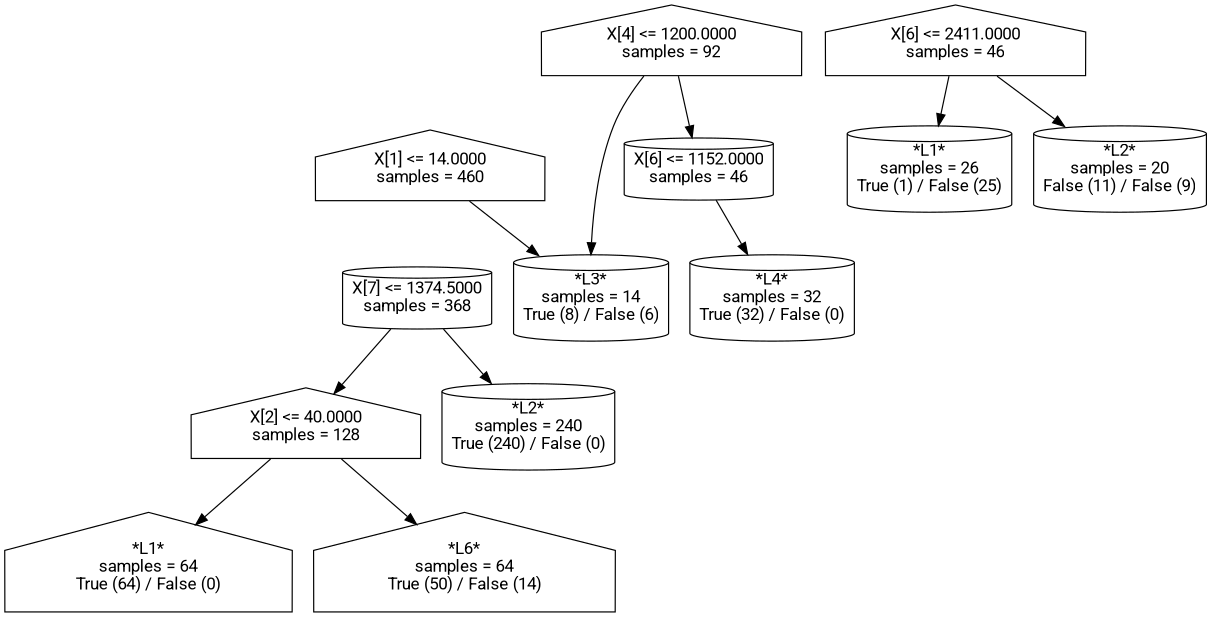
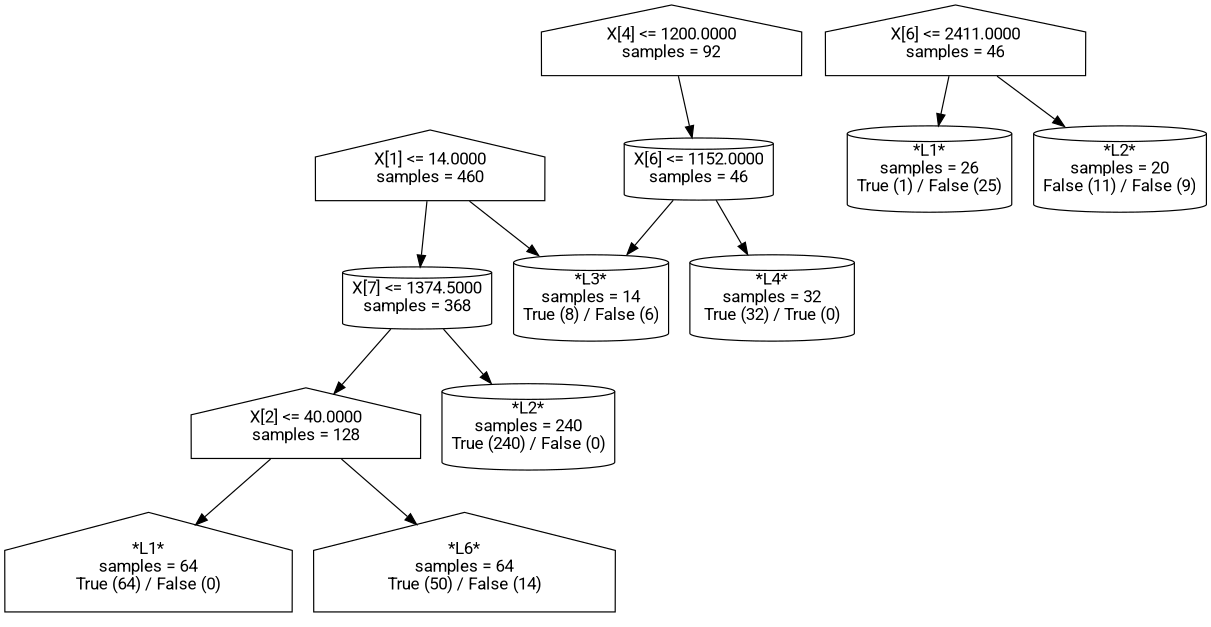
edge "X[4] <= 1200.0000 samples = 92" -> "*L3* samples = 14 True (8) / False (6)": now "X[6] <= 1152.0000 samples = 46" -> "*L3* samples = 14 True (8) / False (6)"
edge "X[1] <= 14.0000 samples = 460" -> "X[7] <= 1374.5000 samples = 368": added
node "*L4* samples = 32 True (32) / False (0)": label "*L4* samples = 32 True (32) / False (0)" -> "*L4* samples = 32 True (32) / True (0)"
